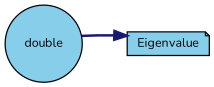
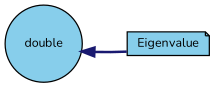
edge "double" -> "Eigenvalue": reversed
